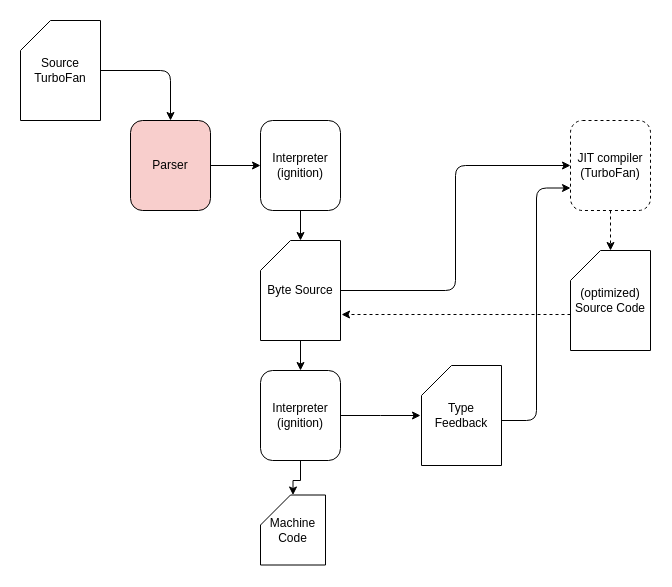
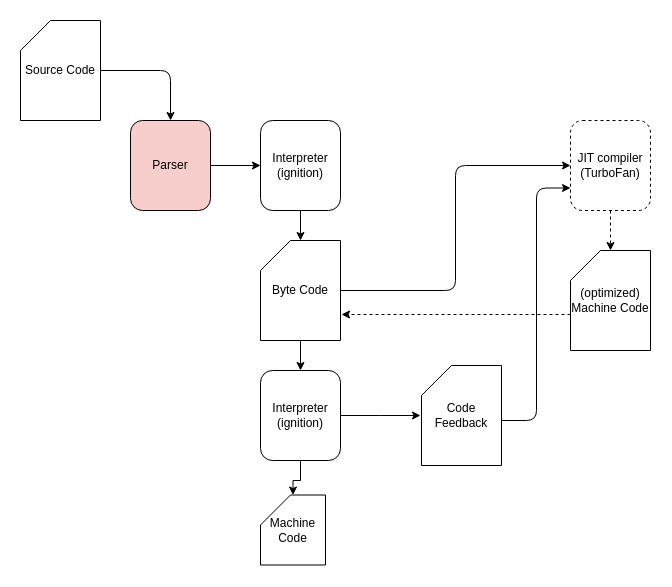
node "Source TurboFan": label "Source TurboFan" -> "Source Code"
node "Byte Source": label "Byte Source" -> "Byte Code"
node "(optimized) Source Code": label "(optimized) Source Code" -> "(optimized) Machine Code"
node "Type Feedback": label "Type Feedback" -> "Code Feedback"
